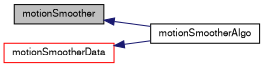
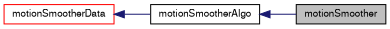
edge "motionSmootherAlgo" -> "motionSmoother": reversed
